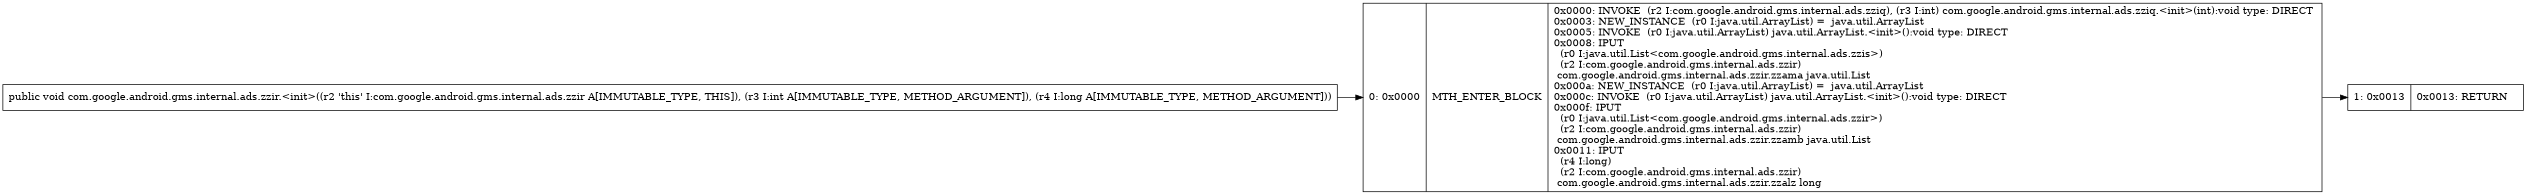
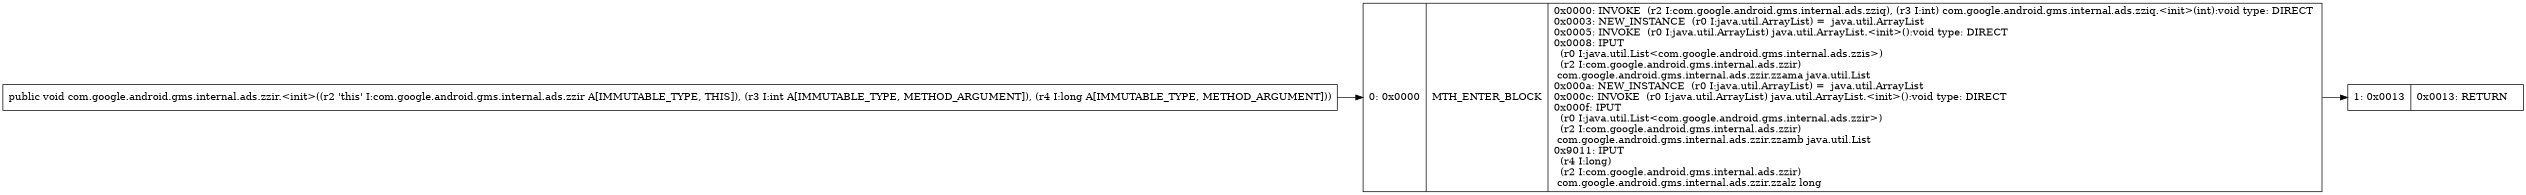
node "0: 0x0000": text "0x0011: IPUT" -> "0x9011: IPUT"
